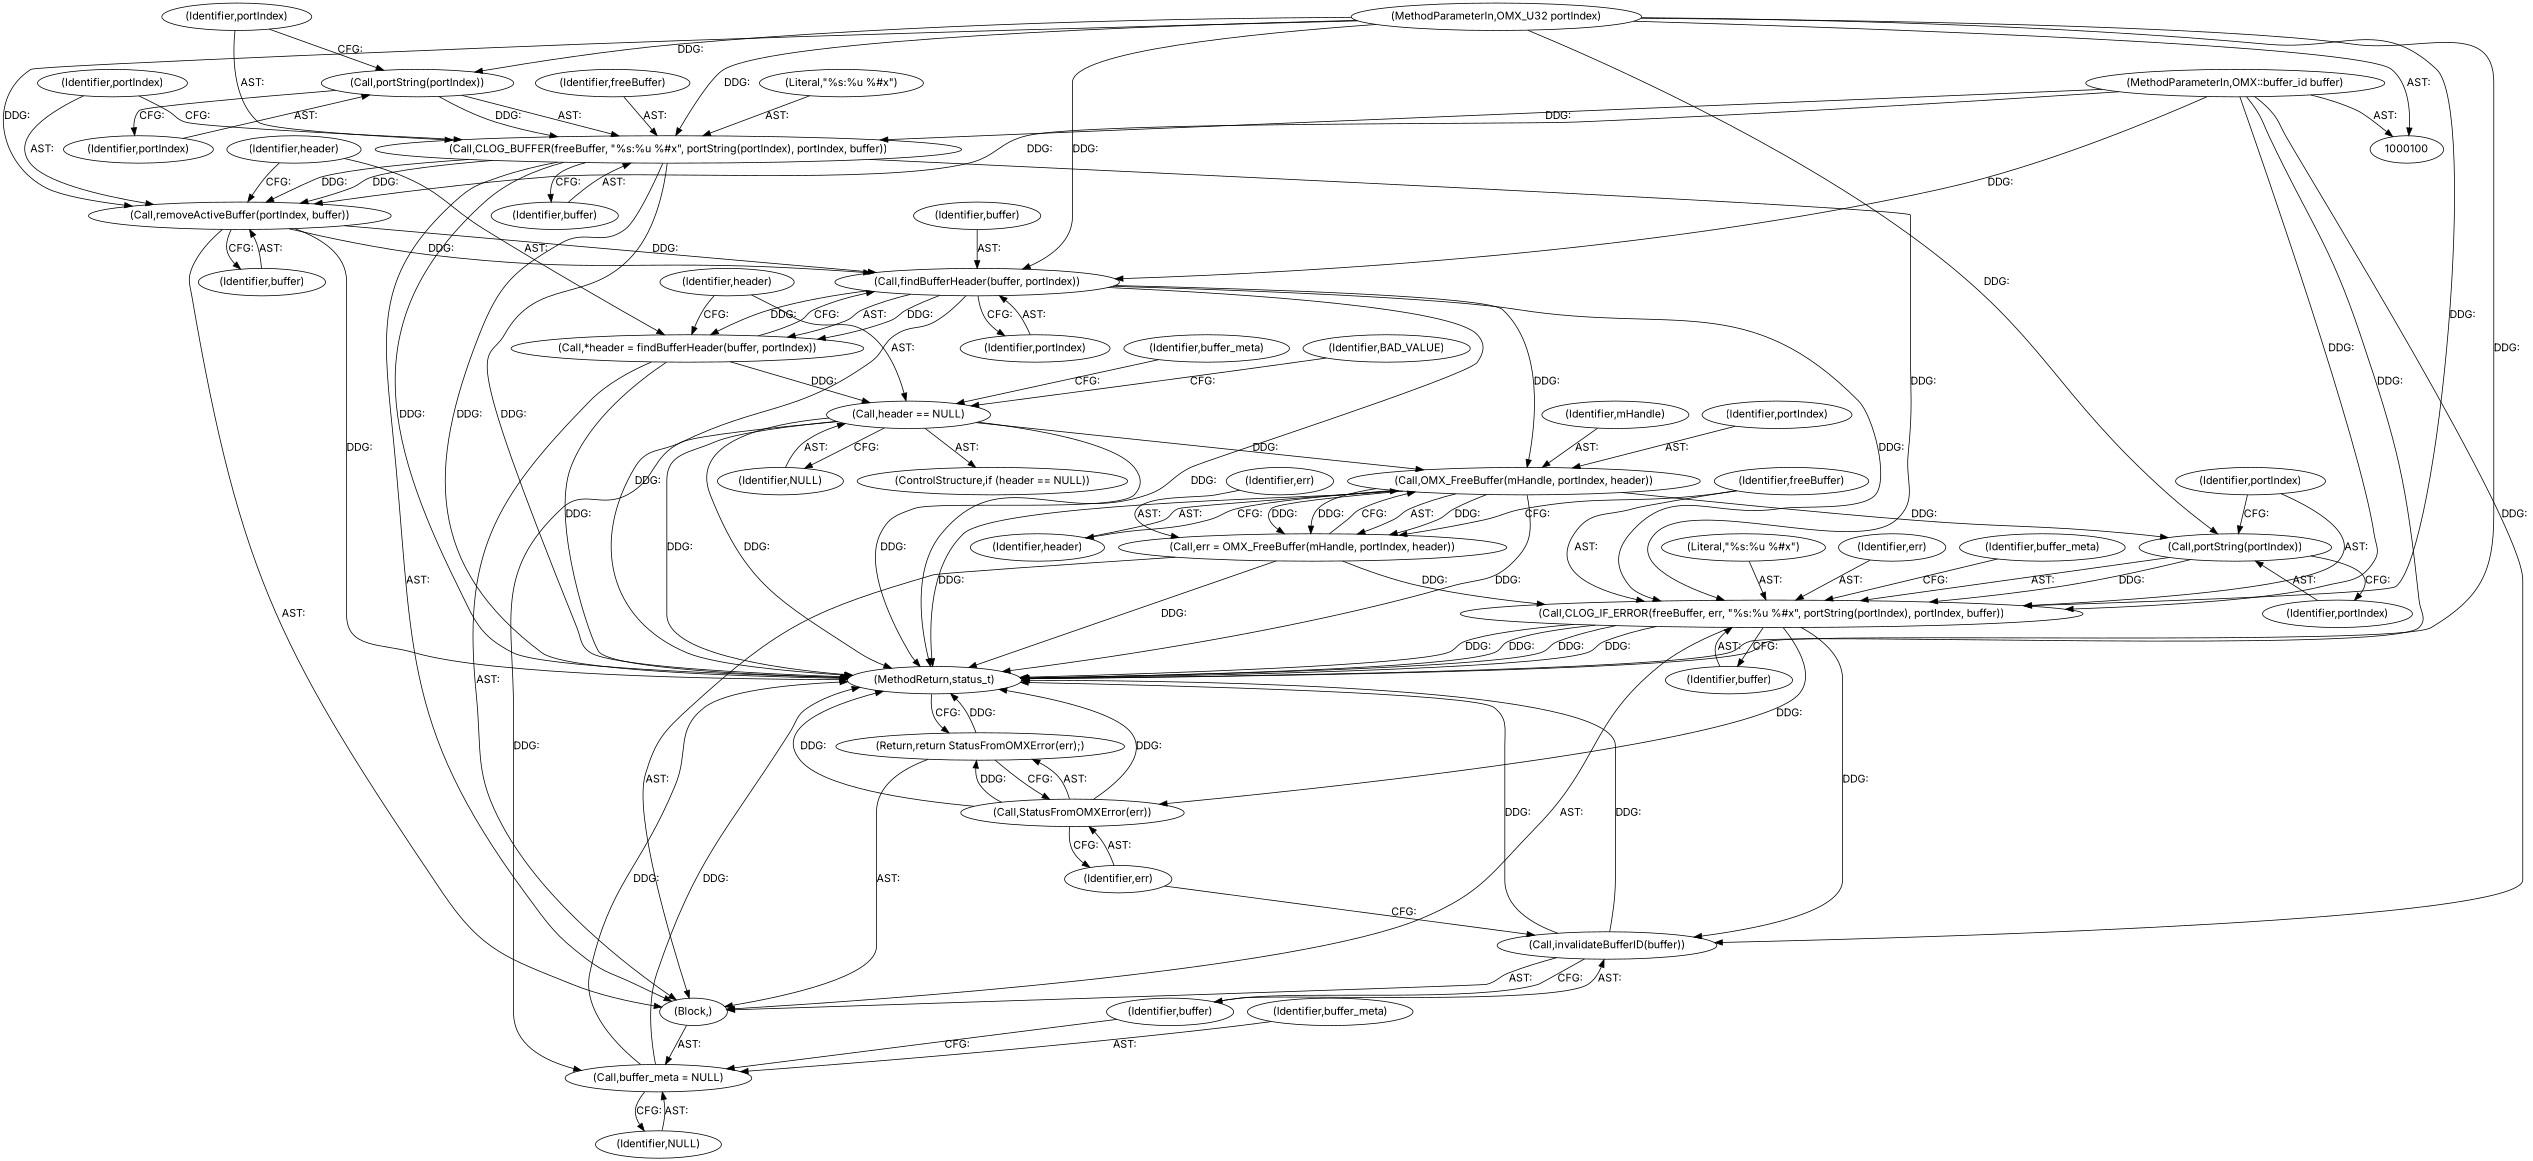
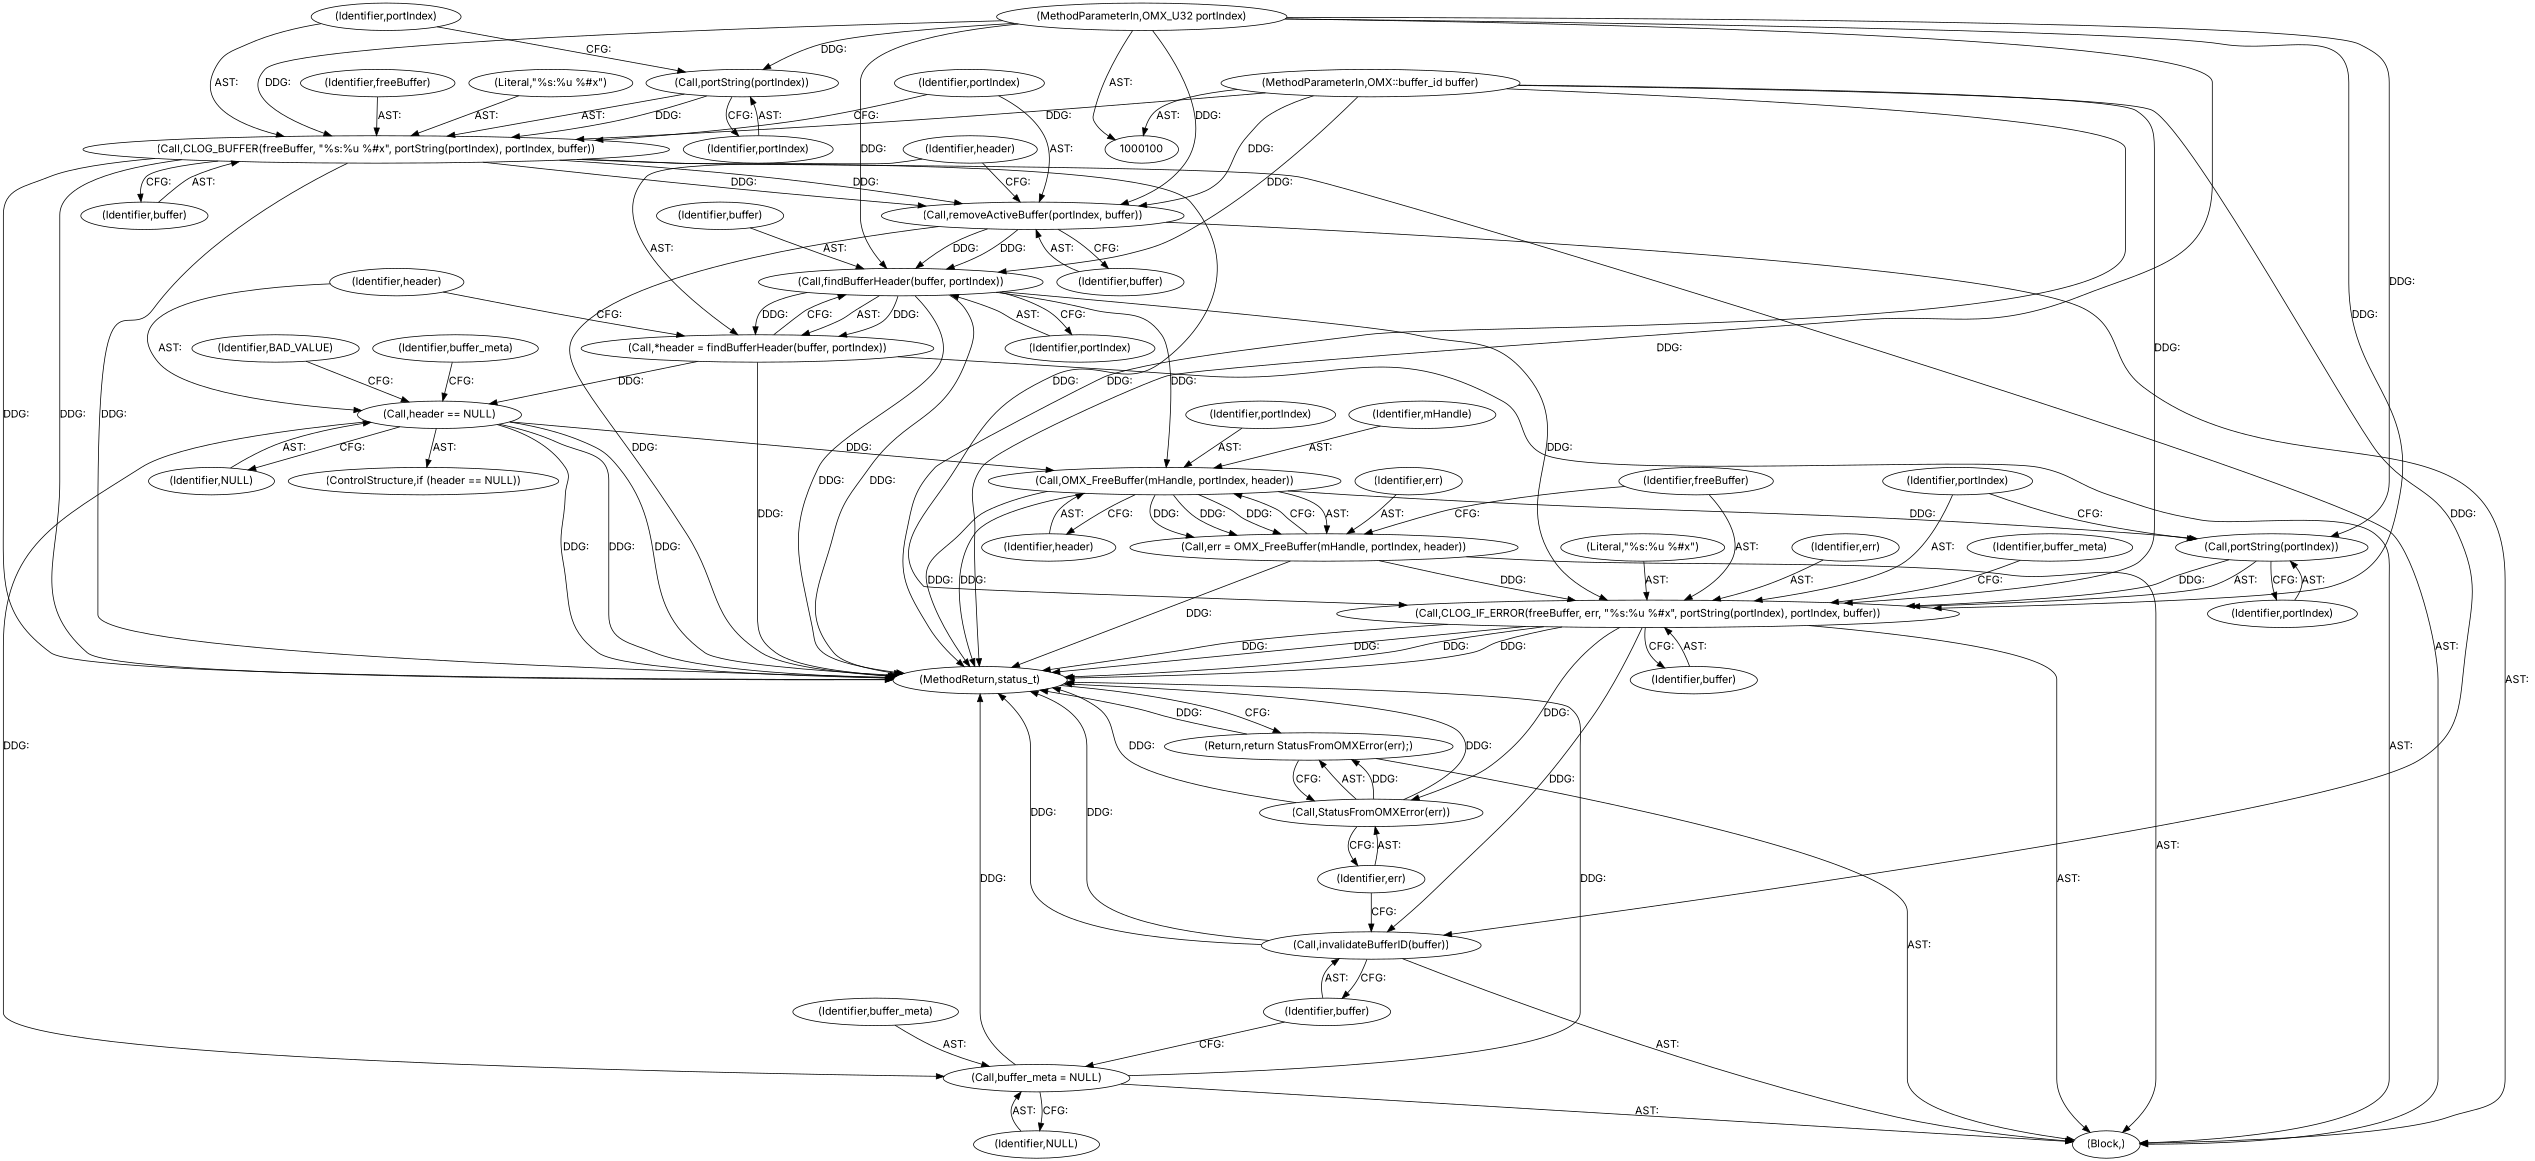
edge "(Block,)" -> "(Call,buffer_meta = NULL)": reversed
